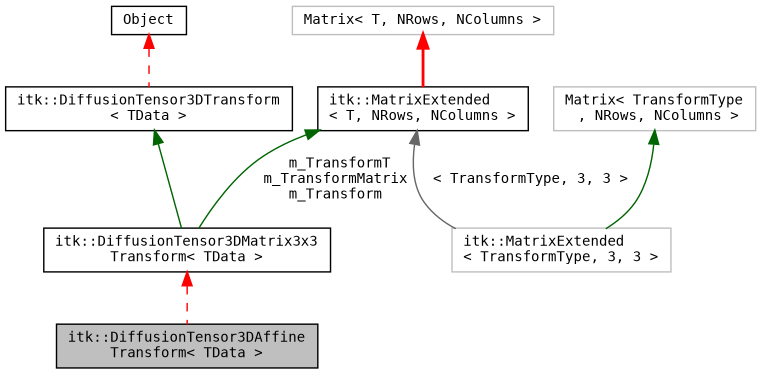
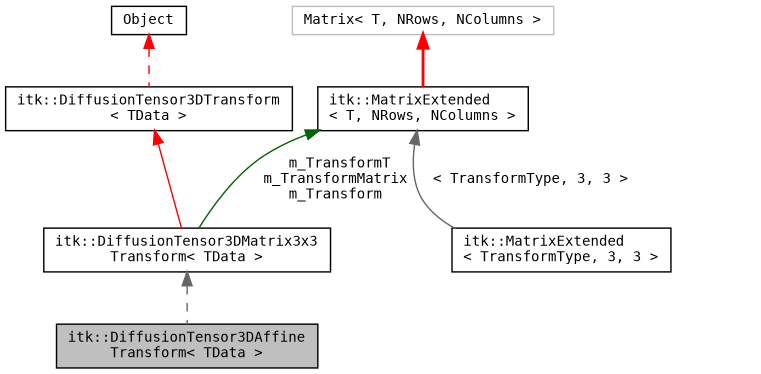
node "Matrix< TransformType , NRows, NColumns >": removed
edge "itk::DiffusionTensor3DMatrix3x3 Transform< TData >" -> "itk::DiffusionTensor3DTransform < TData >": color darkgreen -> red
node "itk::MatrixExtended < TransformType, 3, 3 >": color grey75 -> black
edge "itk::DiffusionTensor3DAffine Transform< TData >" -> "itk::DiffusionTensor3DMatrix3x3 Transform< TData >": color red -> gray40
